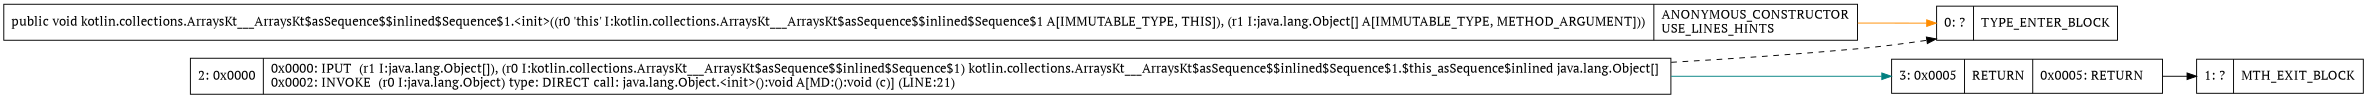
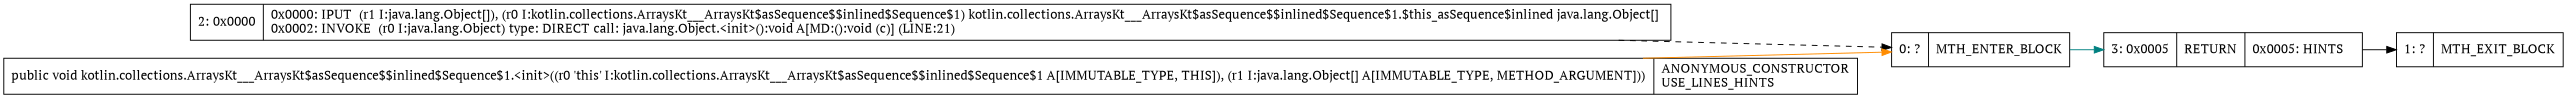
node "0: ?": text "TYPE_ENTER_BLOCK" -> "MTH_ENTER_BLOCK"
edge "2: 0x0000" -> "3: 0x0005": now "0: ?" -> "3: 0x0005"
node "3: 0x0005": text "0x0005: RETURN" -> "0x0005: HINTS"
